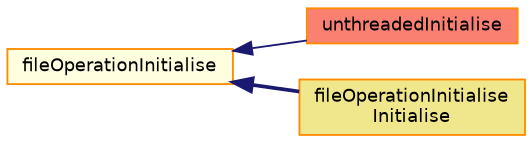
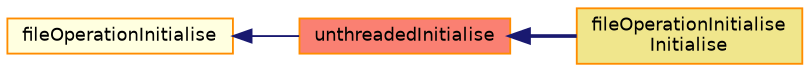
edge "fileOperationInitialise Initialise" -> "fileOperationInitialise": now "fileOperationInitialise Initialise" -> "unthreadedInitialise"
